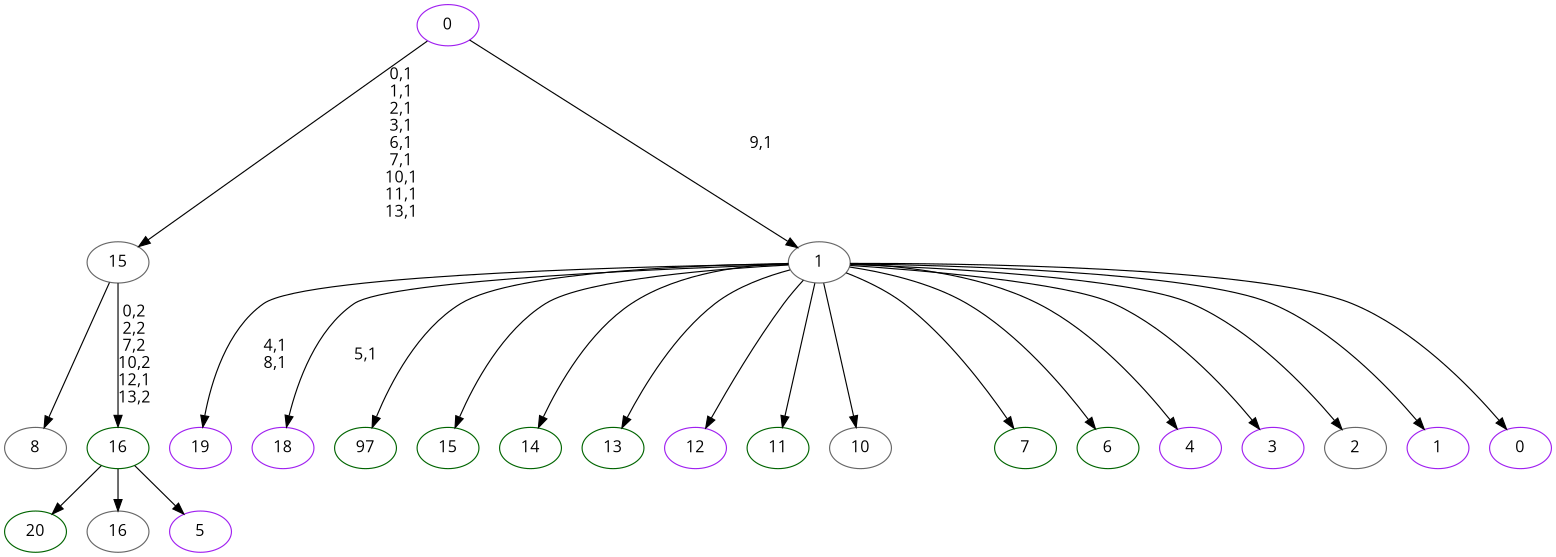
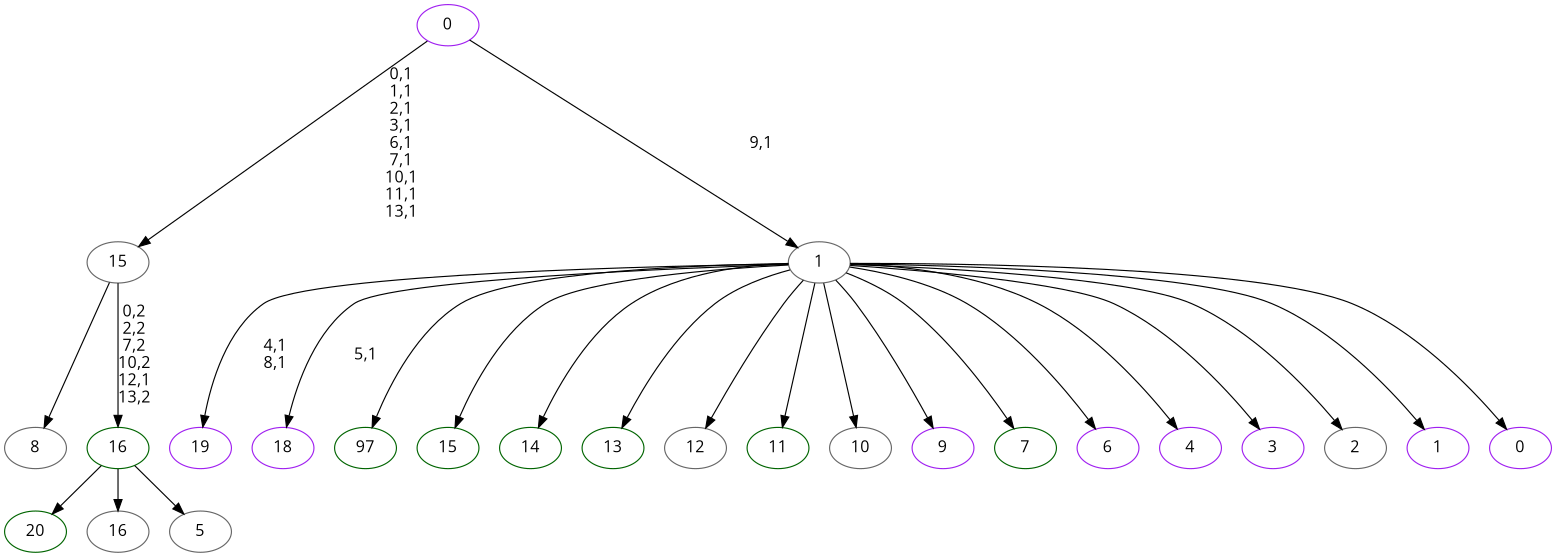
node "12": color purple -> gray40
node "9": added
node "6": color darkgreen -> purple
node "5": color purple -> gray40
